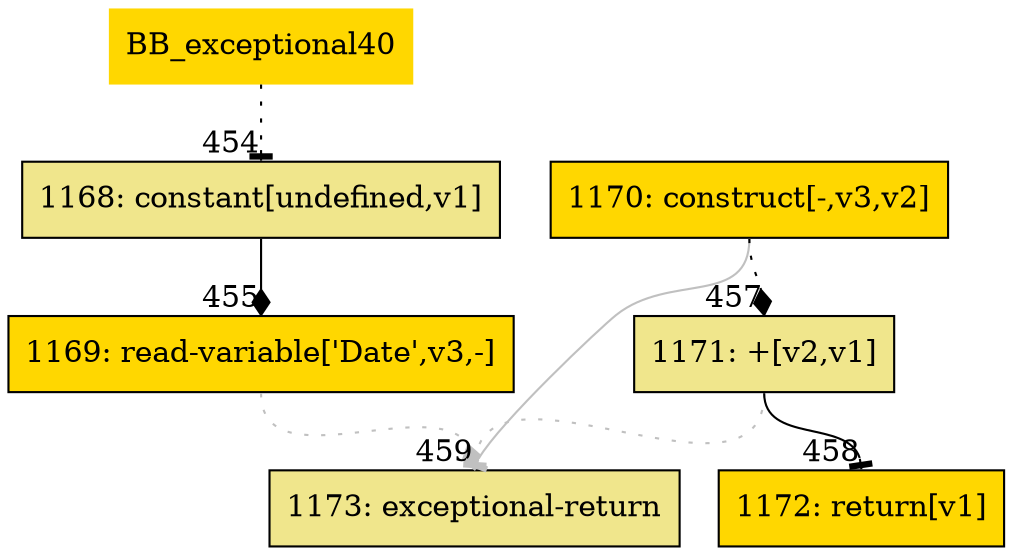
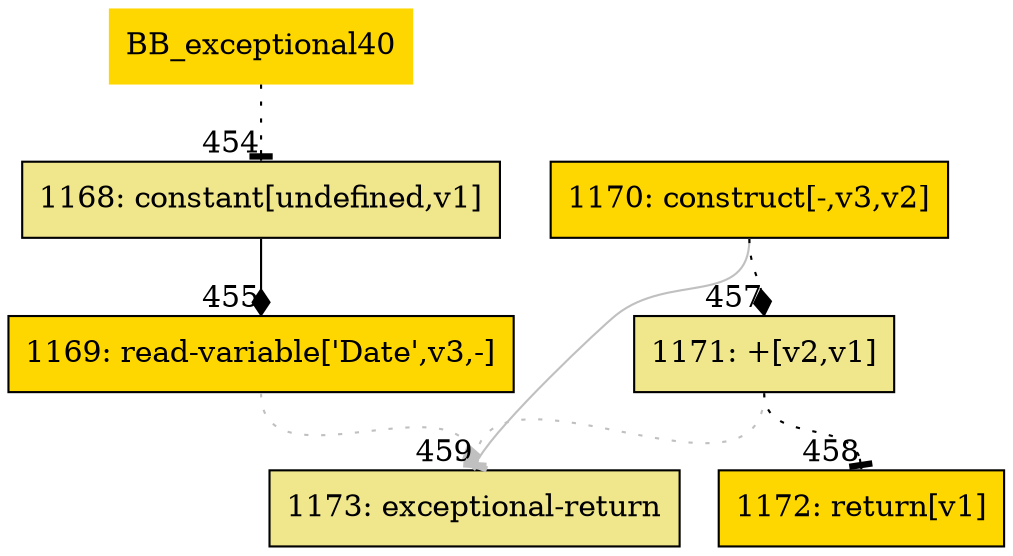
edge "1171: +[v2,v1]" -> "1172: return[v1]": style solid -> dotted
